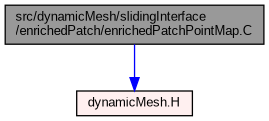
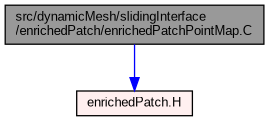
node "dynamicMesh.H": label "dynamicMesh.H" -> "enrichedPatch.H"
